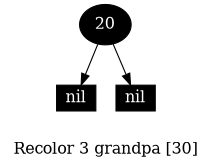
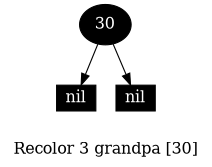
node "20": label "20" -> "30"
